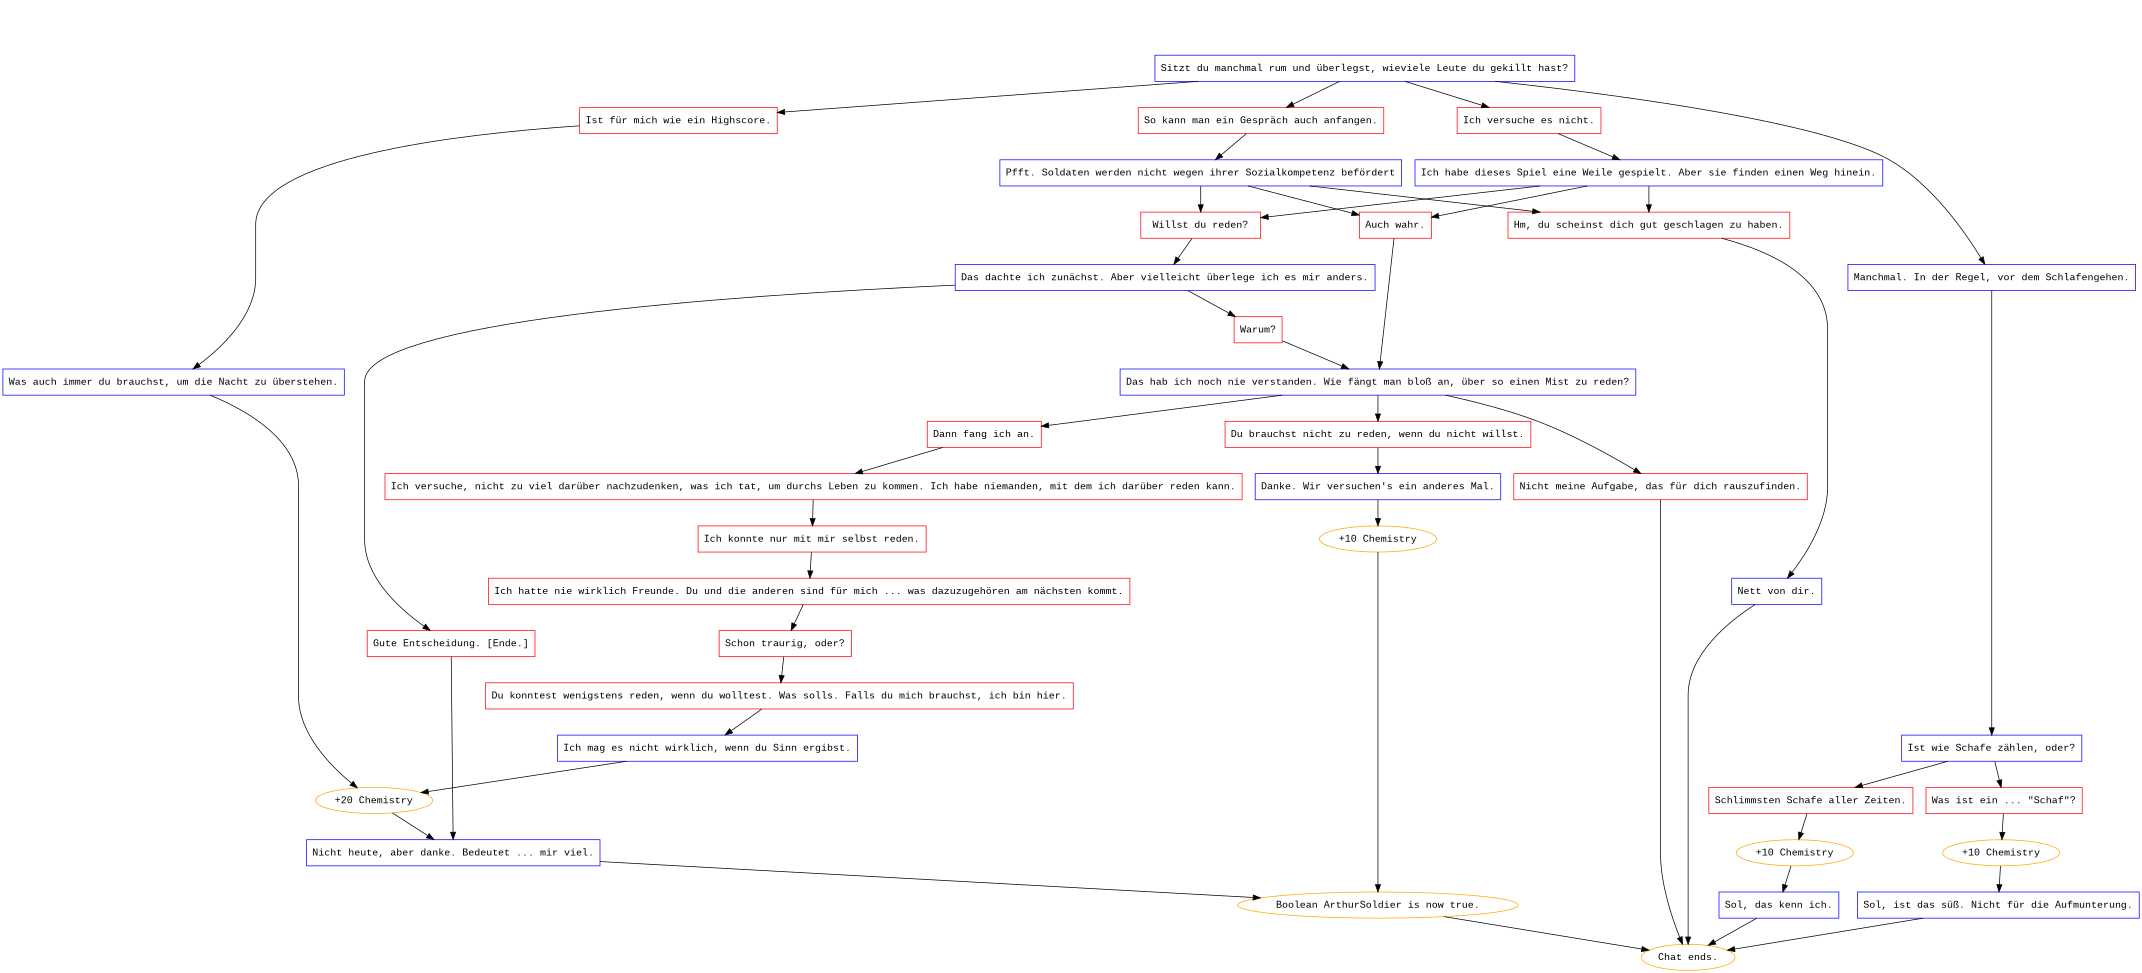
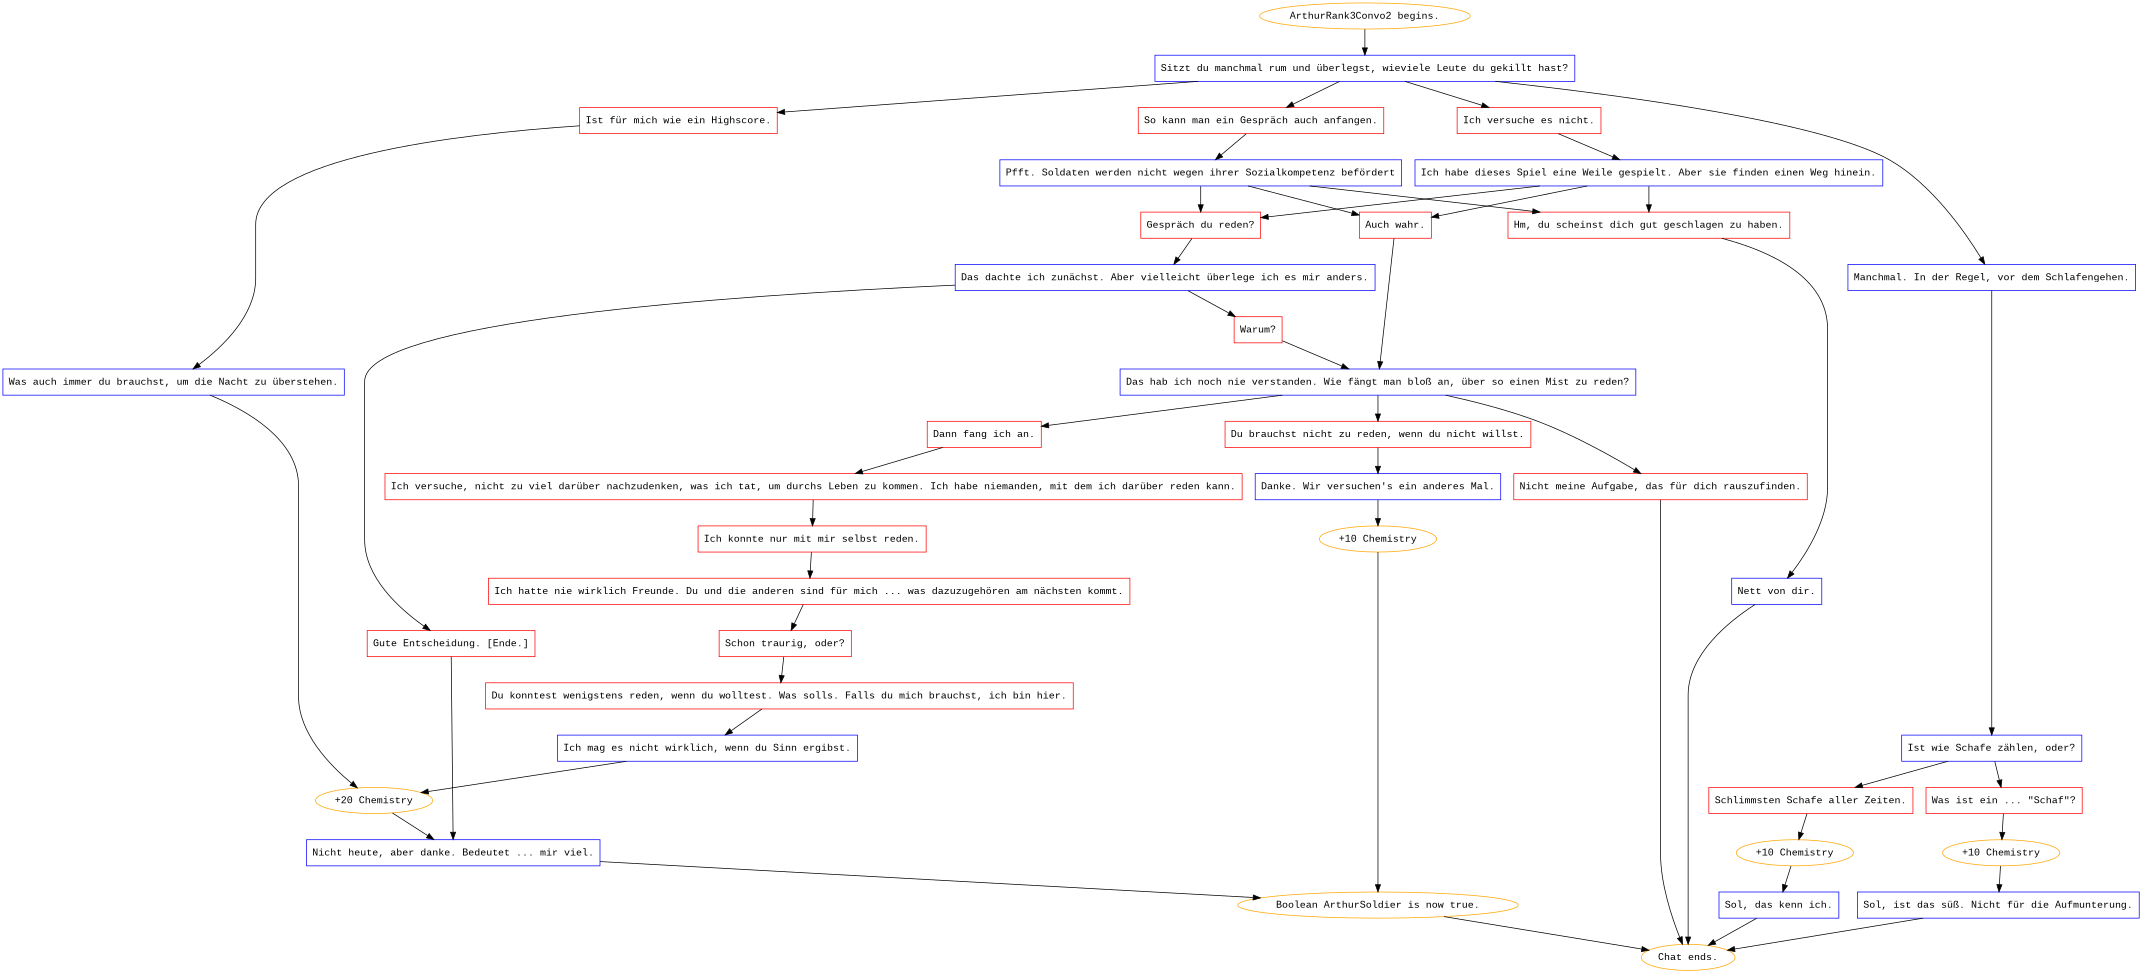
node "ArthurRank3Convo2 begins.": added
node "Willst du reden?": label "Willst du reden?" -> "Gespräch du reden?"
